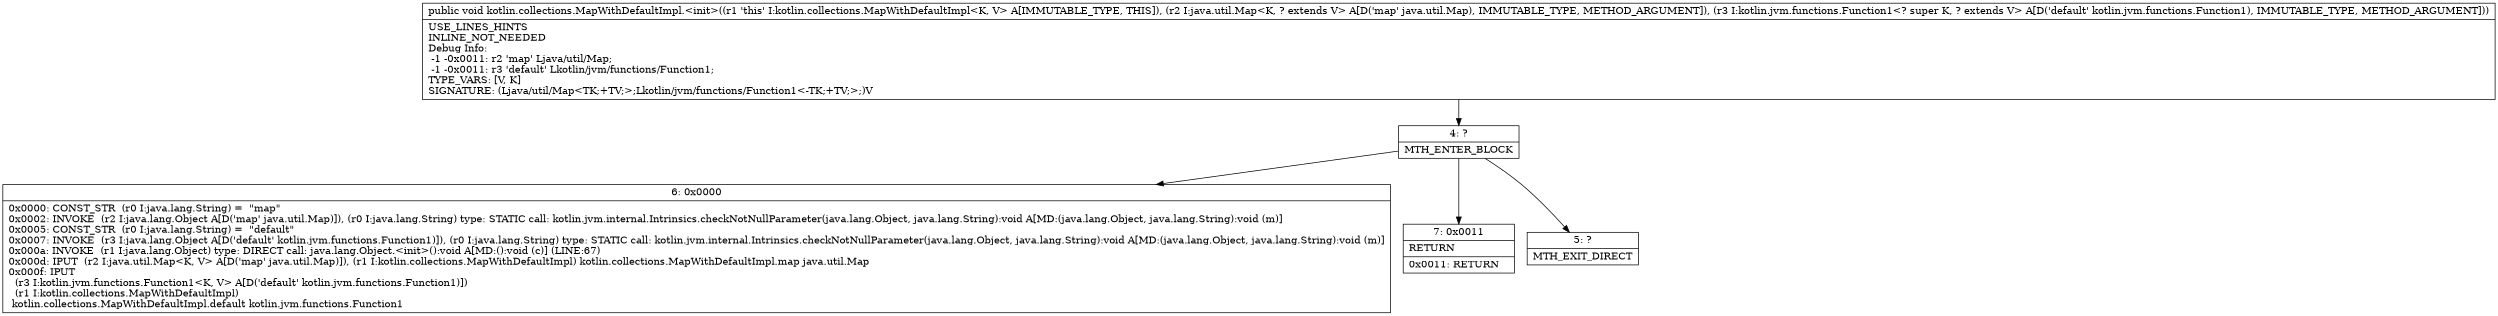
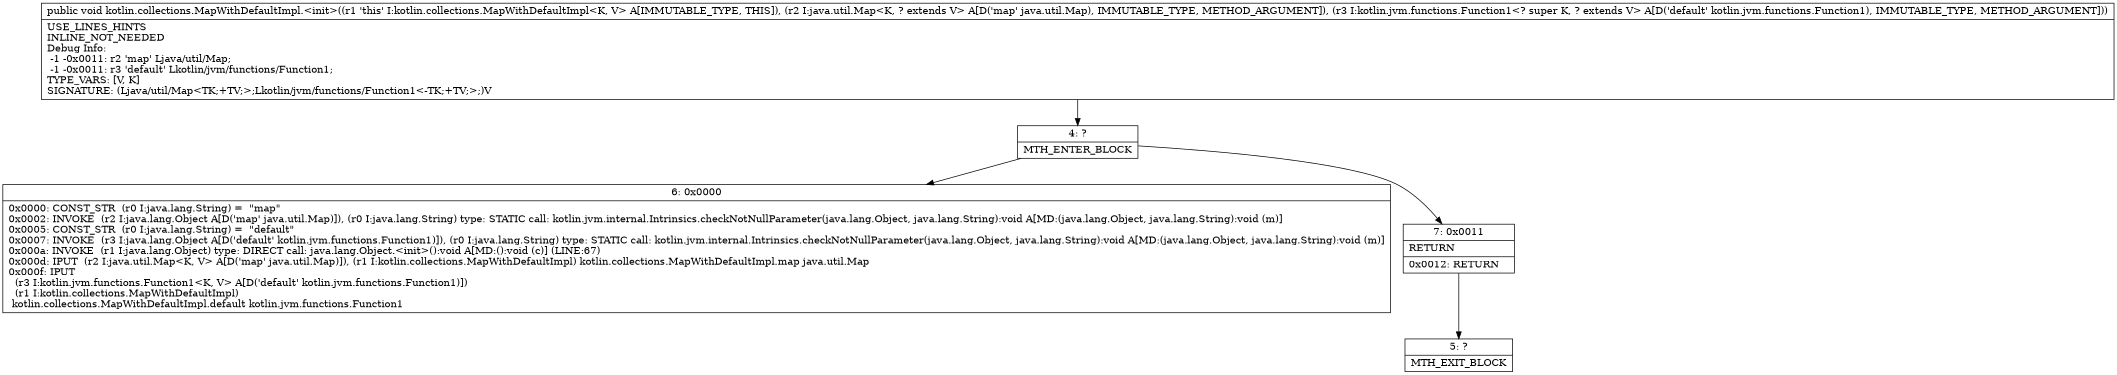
edge "4: ?" -> "5: ?": now "7: 0x0011" -> "5: ?"
node "5: ?": text "MTH_EXIT_DIRECT" -> "MTH_EXIT_BLOCK"
node "7: 0x0011": text "0x0011: RETURN" -> "0x0012: RETURN"
